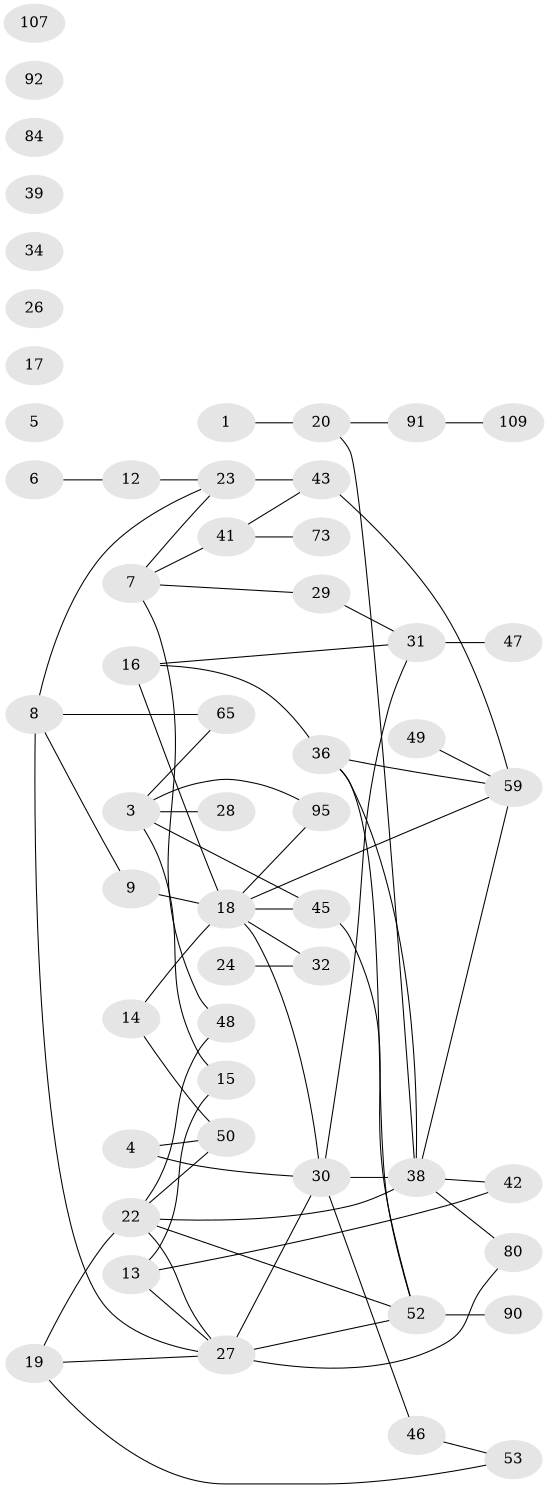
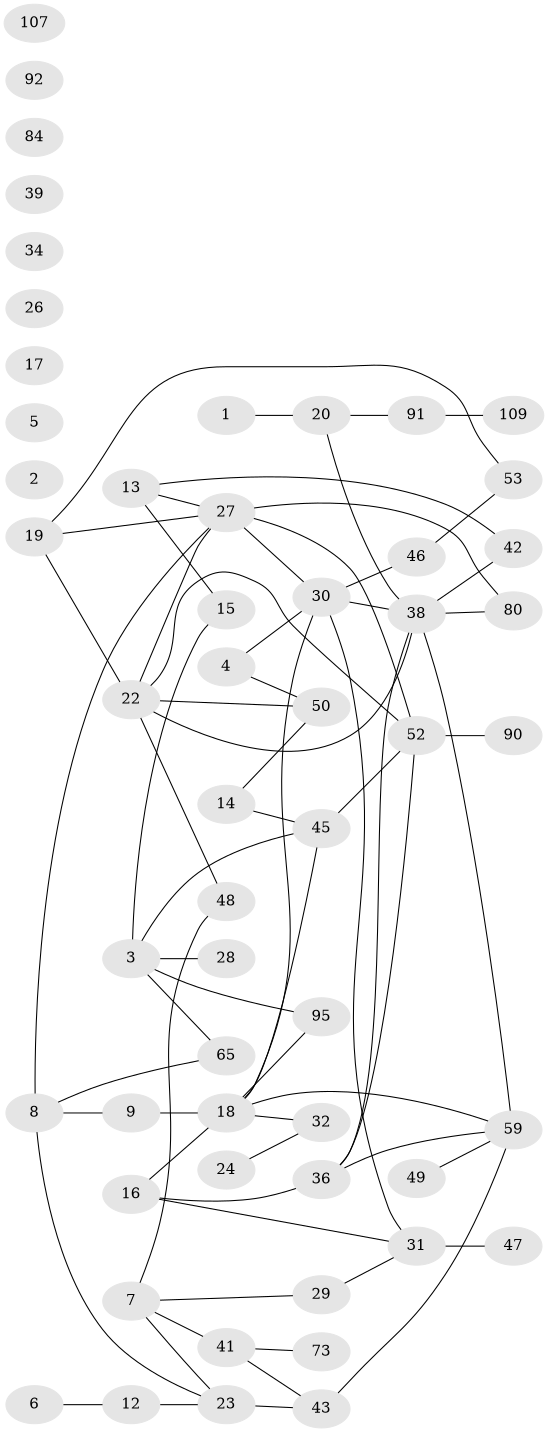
node "2": added
edge "18" -- "14": now "45" -- "14"
